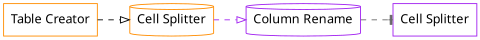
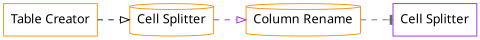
node "Column Rename": color purple -> darkorange
